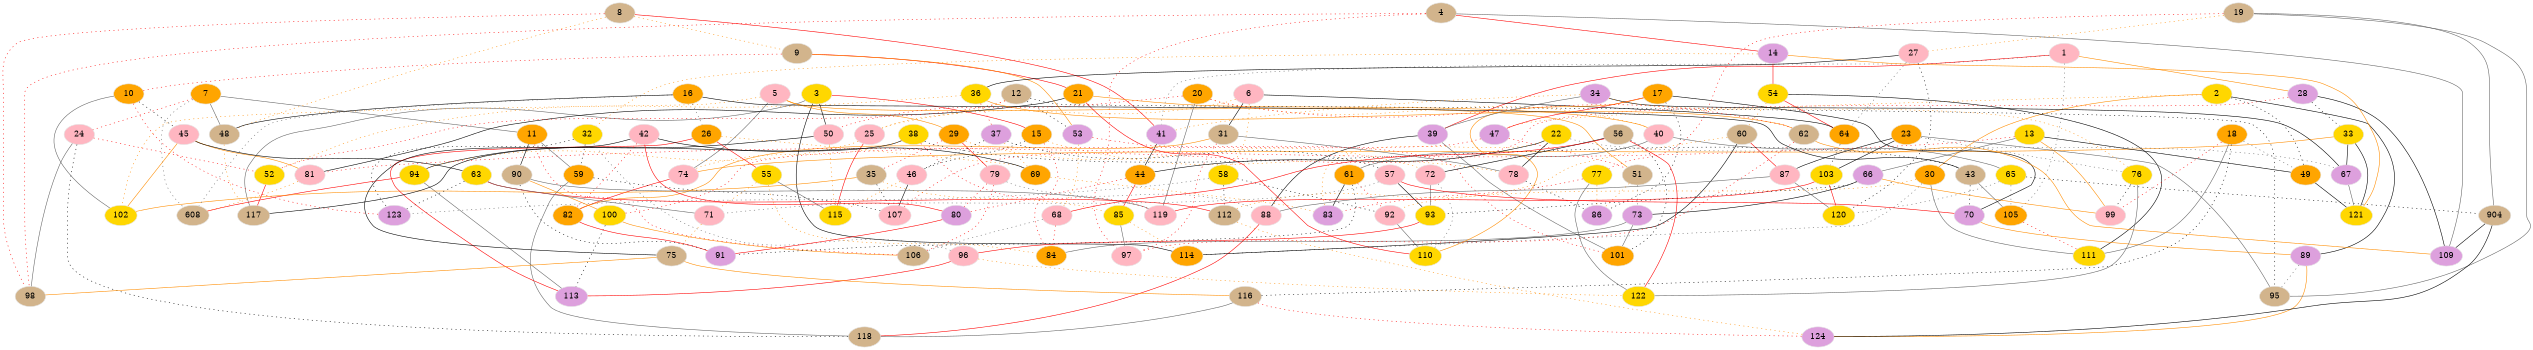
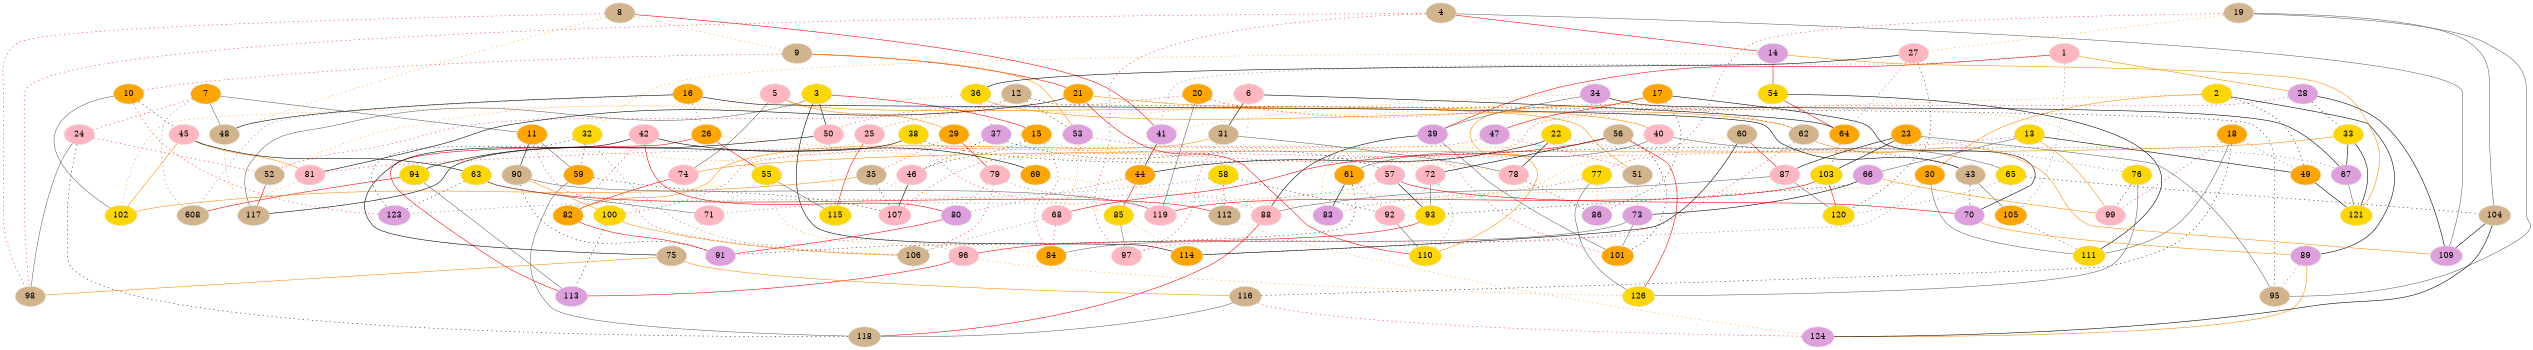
node "52": fillcolor gold -> tan
node "904": label "904" -> "104"
node "122": label "122" -> "126"
